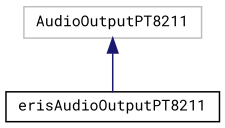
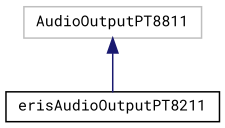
node "AudioOutputPT8211": label "AudioOutputPT8211" -> "AudioOutputPT8811"
